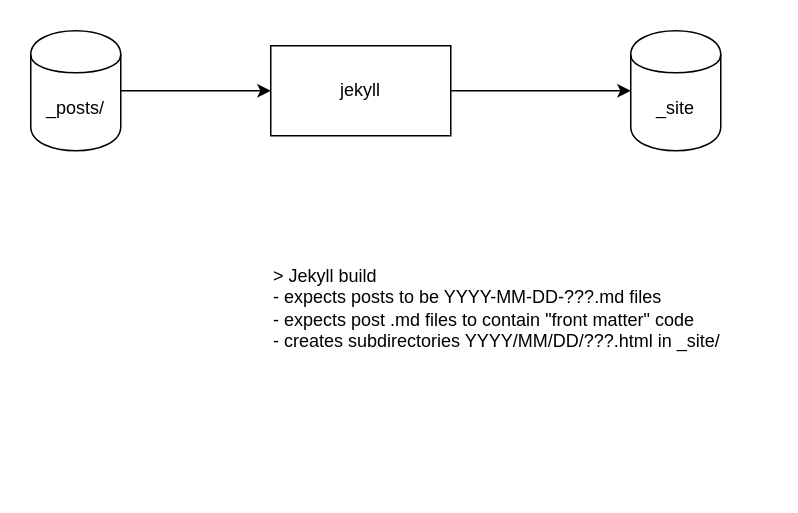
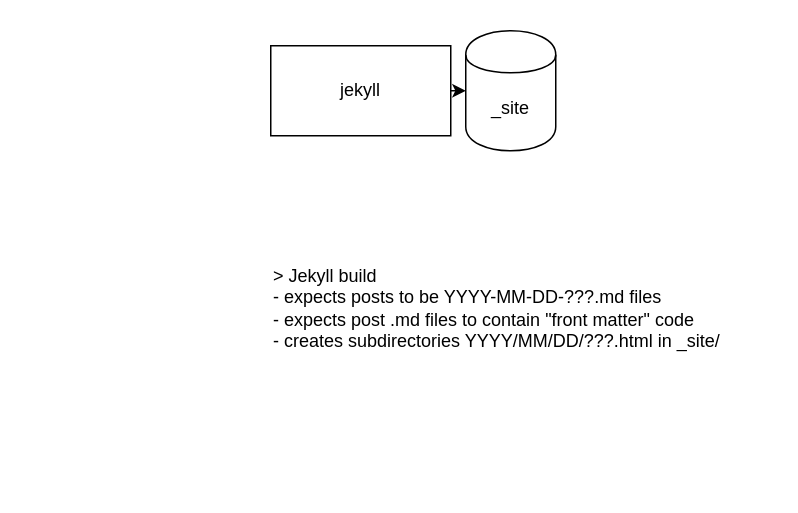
node "_posts/": removed
edge "_posts/" -> "jekyll": removed
node "_site": moved (676, 91) -> (511, 91)
